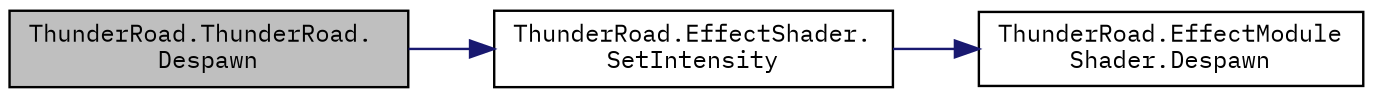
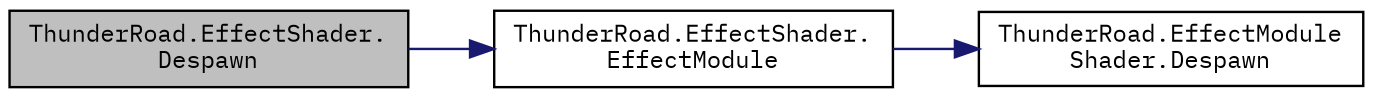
node "ThunderRoad.ThunderRoad. Despawn": label "ThunderRoad.ThunderRoad. Despawn" -> "ThunderRoad.EffectShader. Despawn"
node "ThunderRoad.EffectShader. SetIntensity": label "ThunderRoad.EffectShader. SetIntensity" -> "ThunderRoad.EffectShader. EffectModule"
